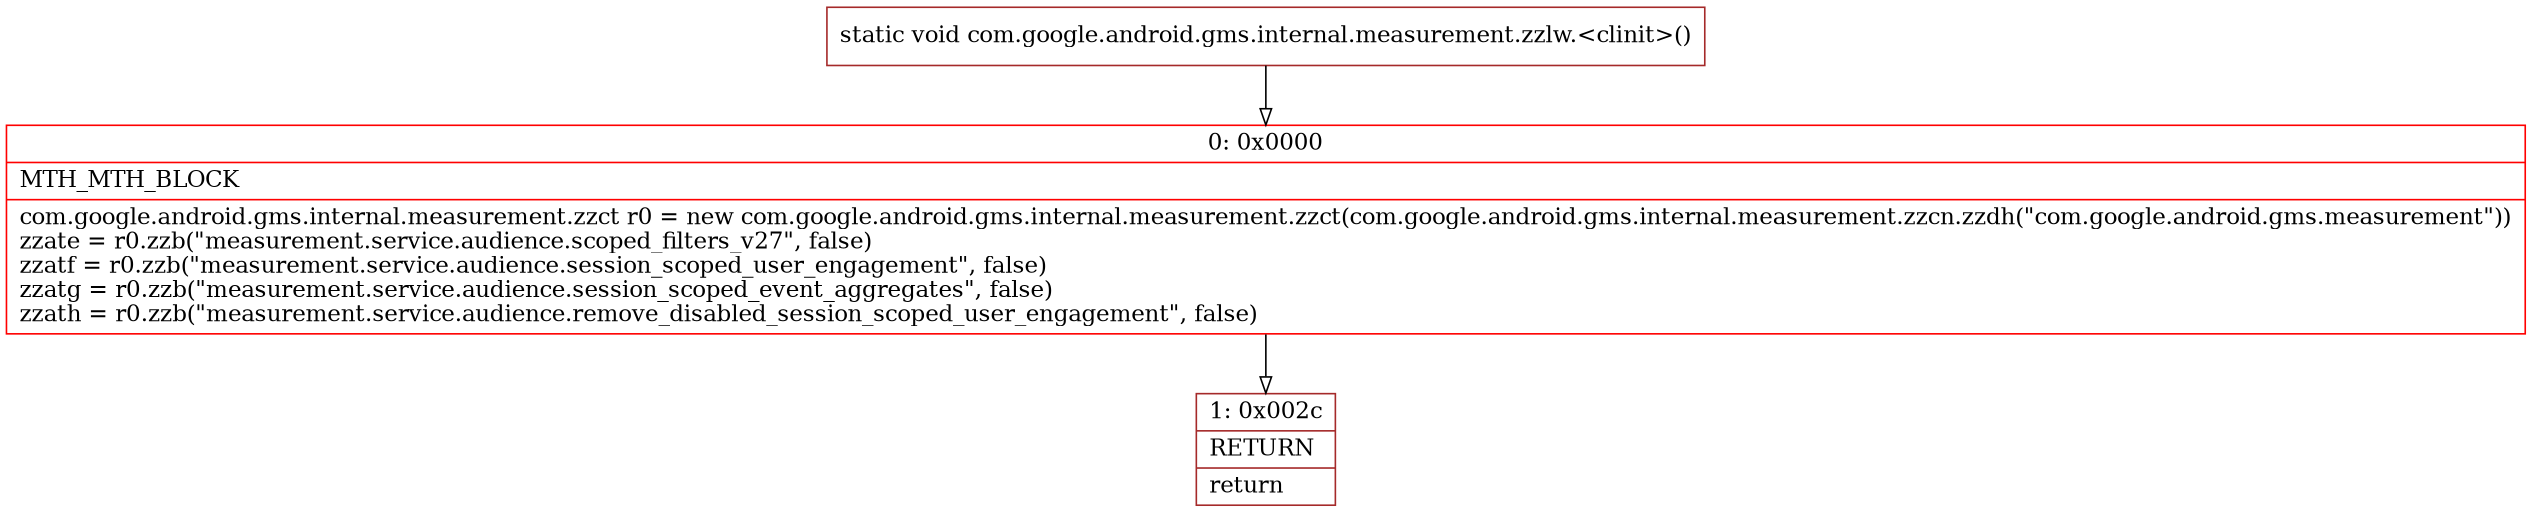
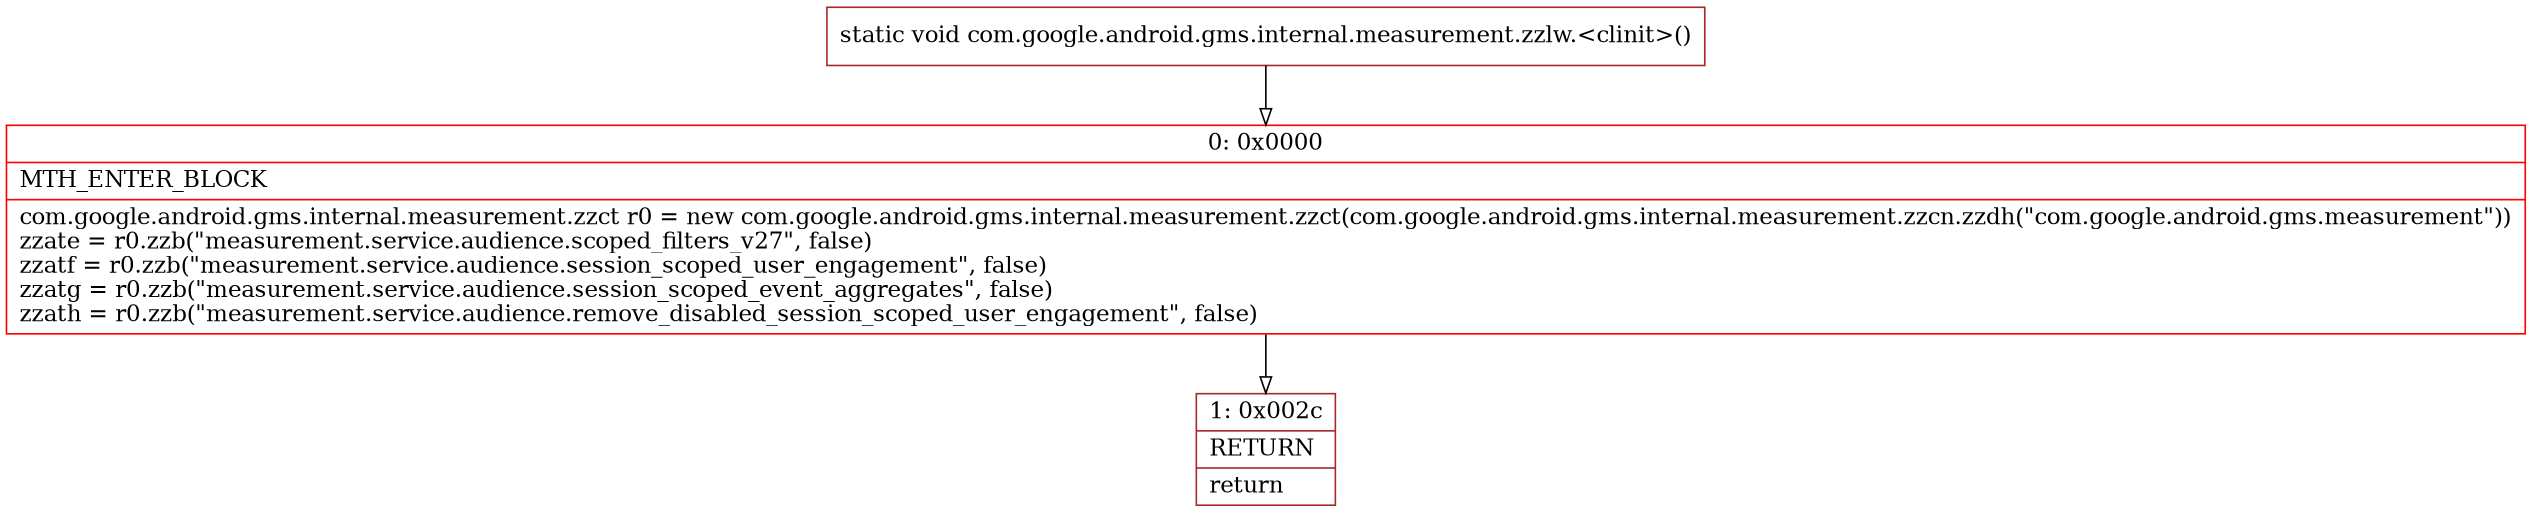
node "0: 0x0000": text "MTH_MTH_BLOCK" -> "MTH_ENTER_BLOCK"
